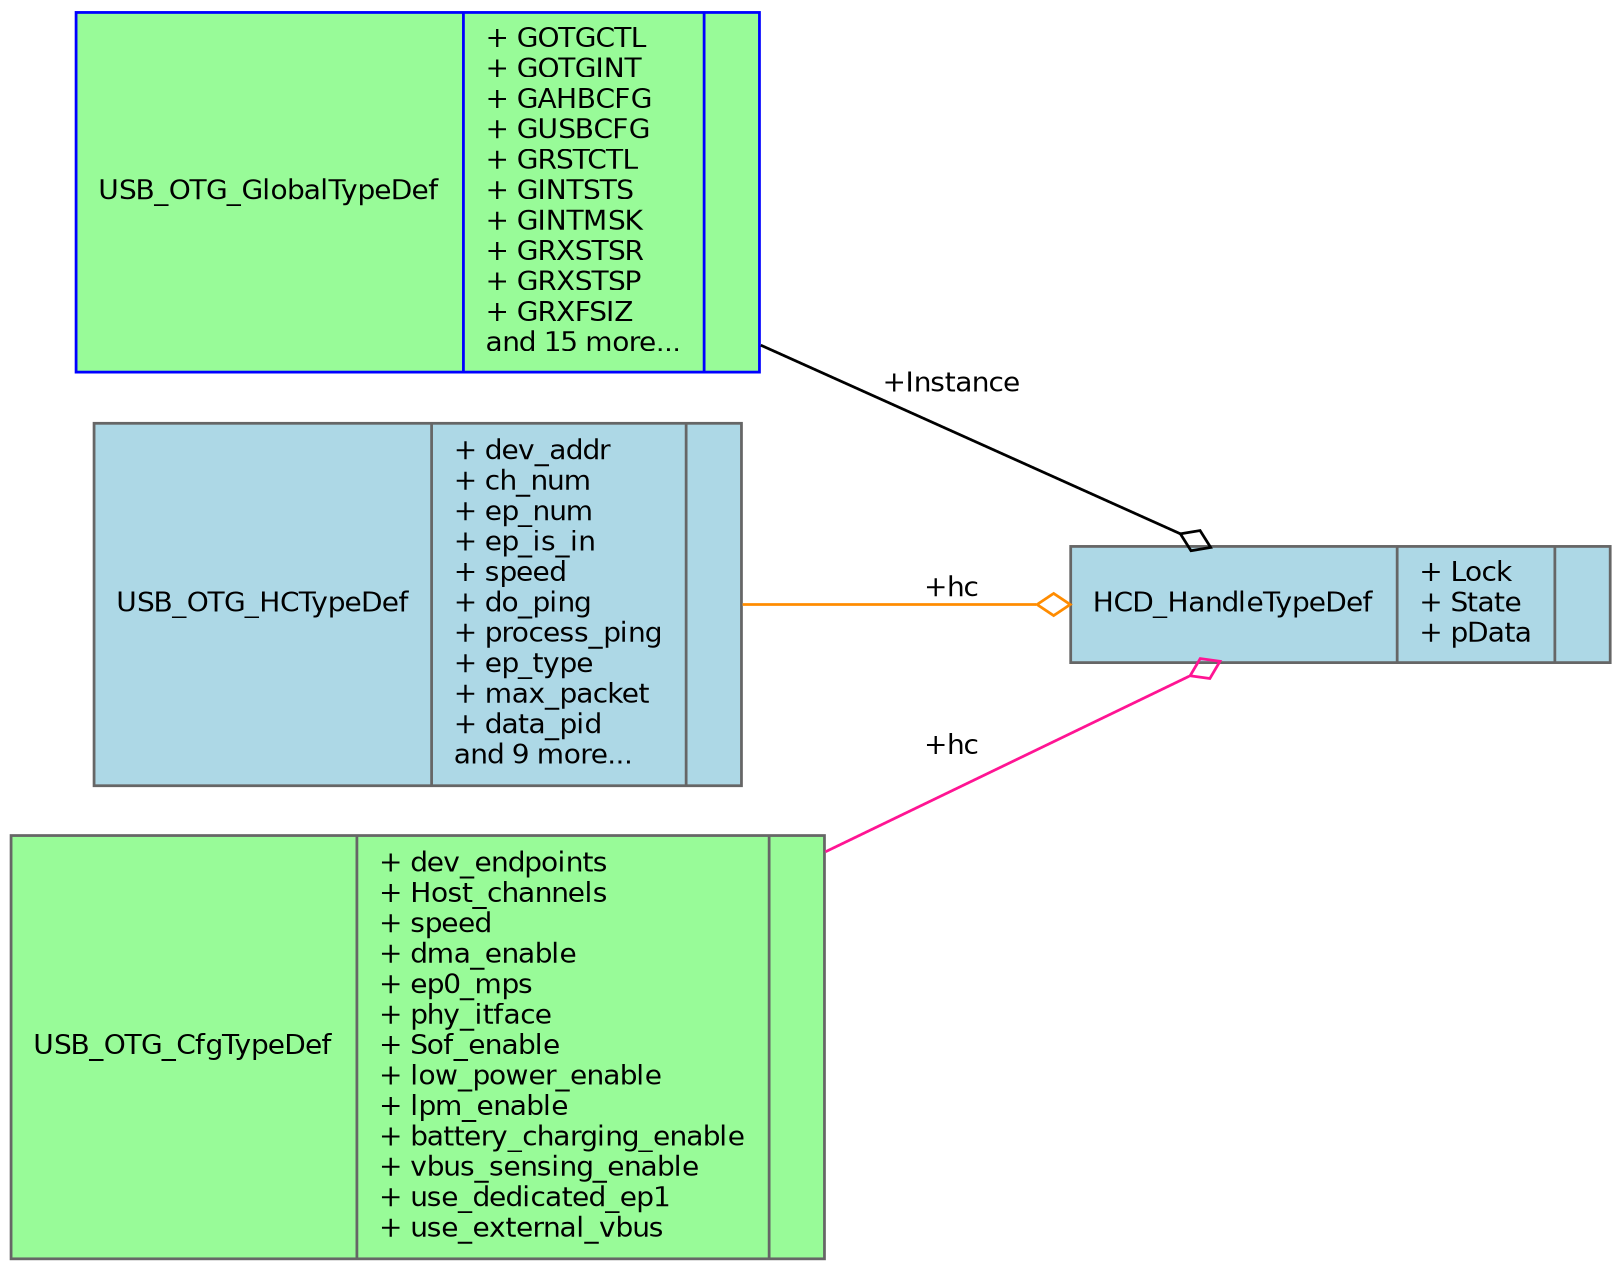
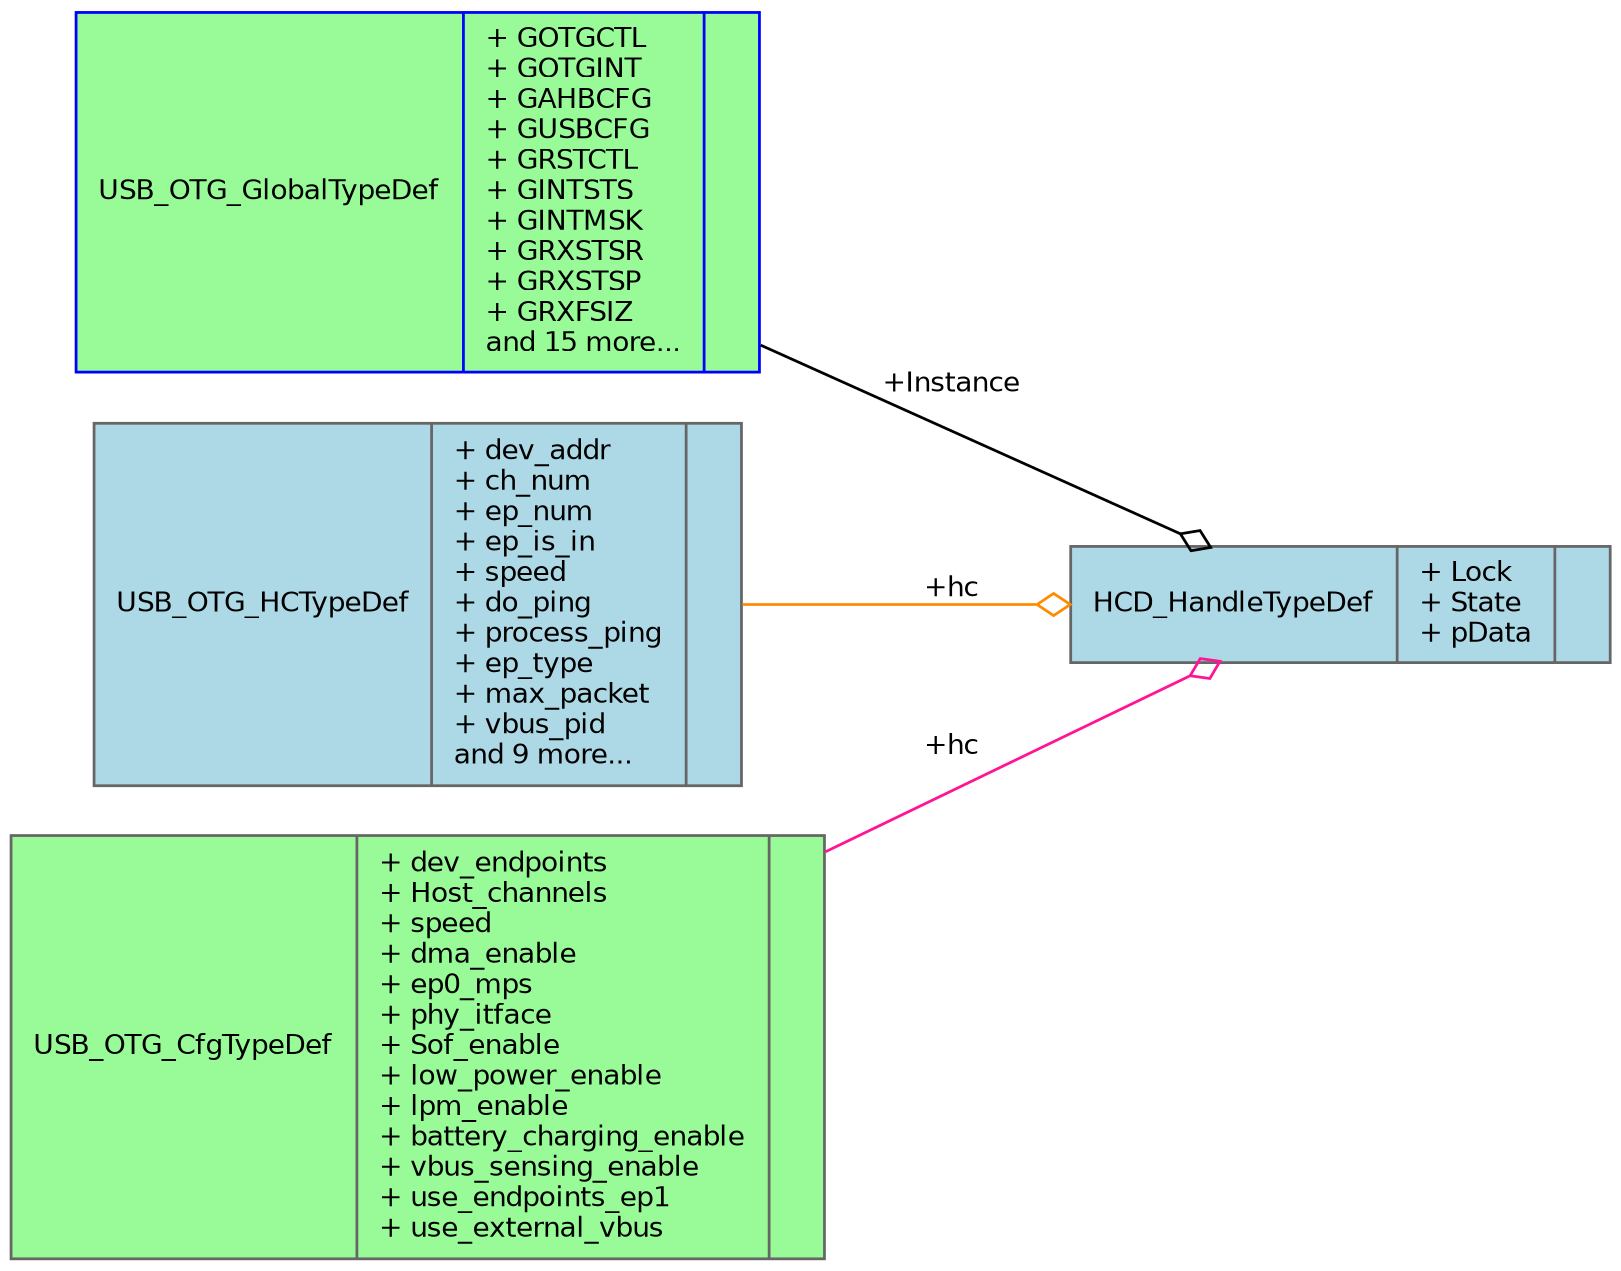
node "USB_OTG_HCTypeDef": text "+ data_pid" -> "+ vbus_pid"
node "USB_OTG_CfgTypeDef": text "+ use_dedicated_ep1" -> "+ use_endpoints_ep1"
